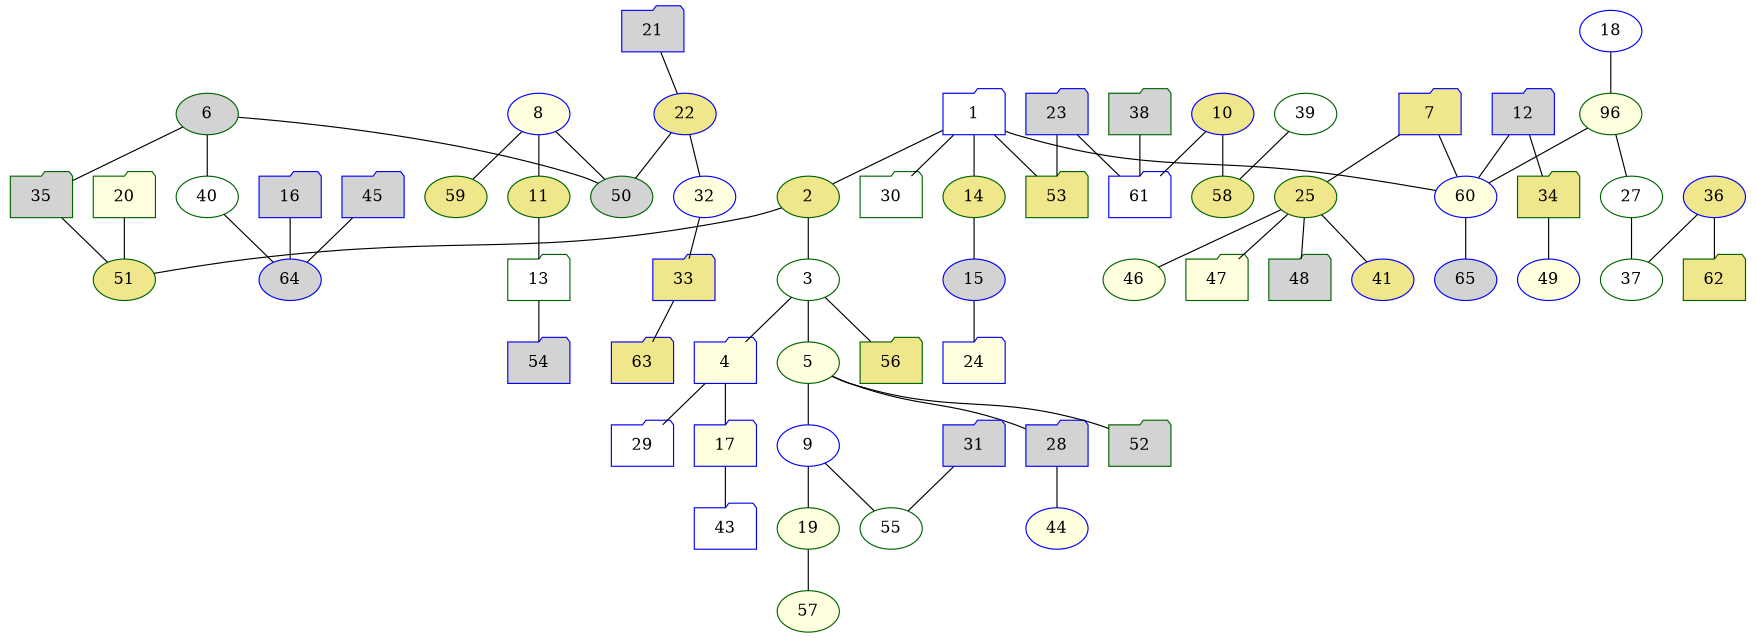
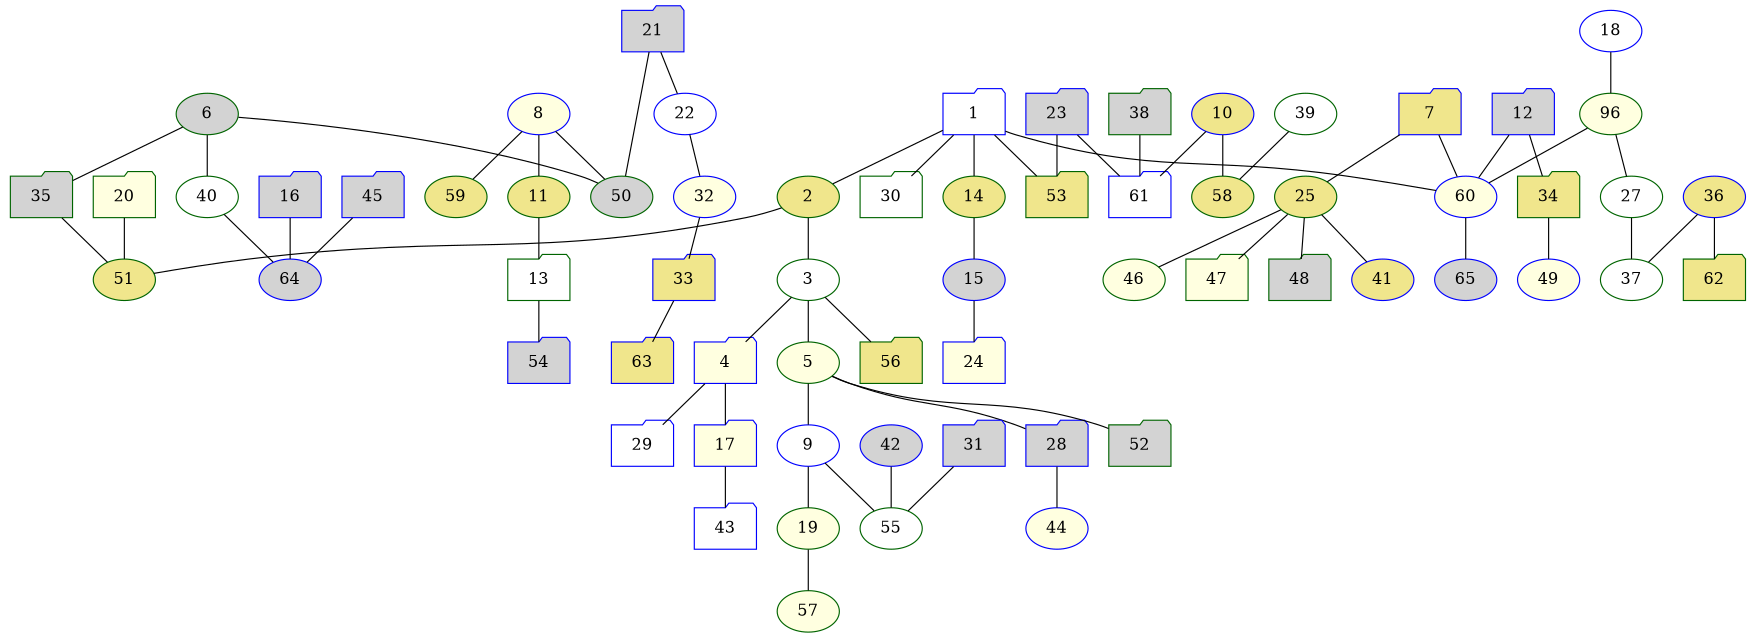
node "22": fillcolor khaki -> white
edge "22" -- "50": now "21" -- "50"
node "42": added
